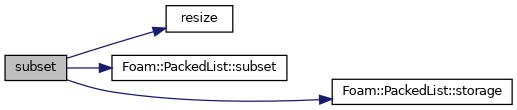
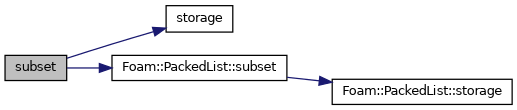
node "resize": label "resize" -> "storage"
edge "subset" -> "Foam::PackedList::storage": now "Foam::PackedList::subset" -> "Foam::PackedList::storage"
